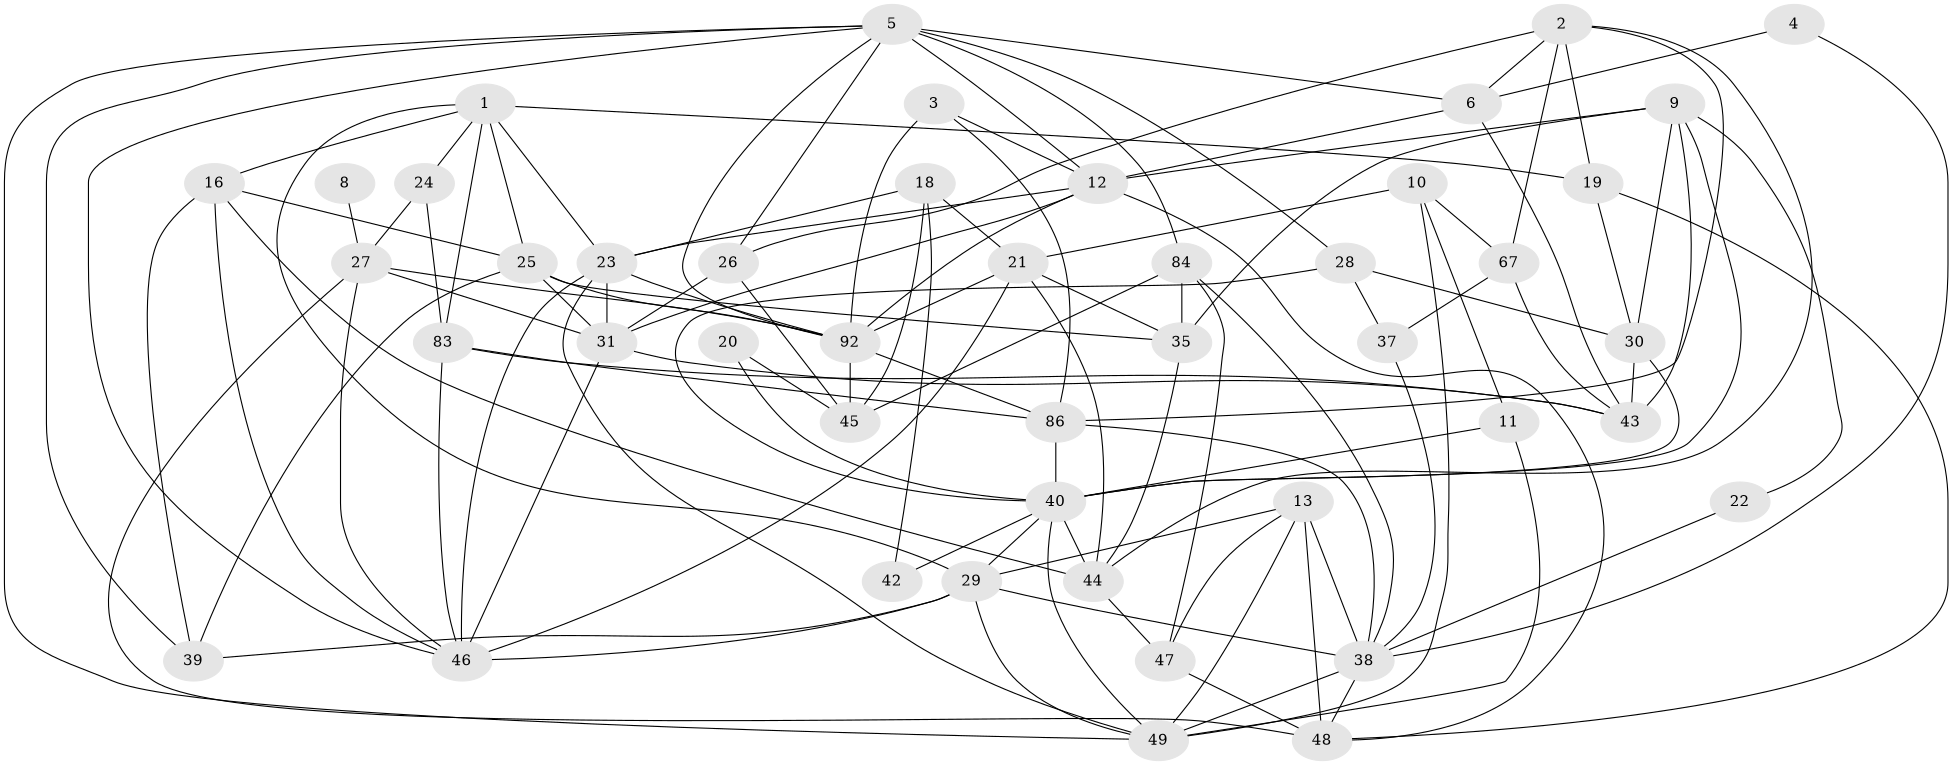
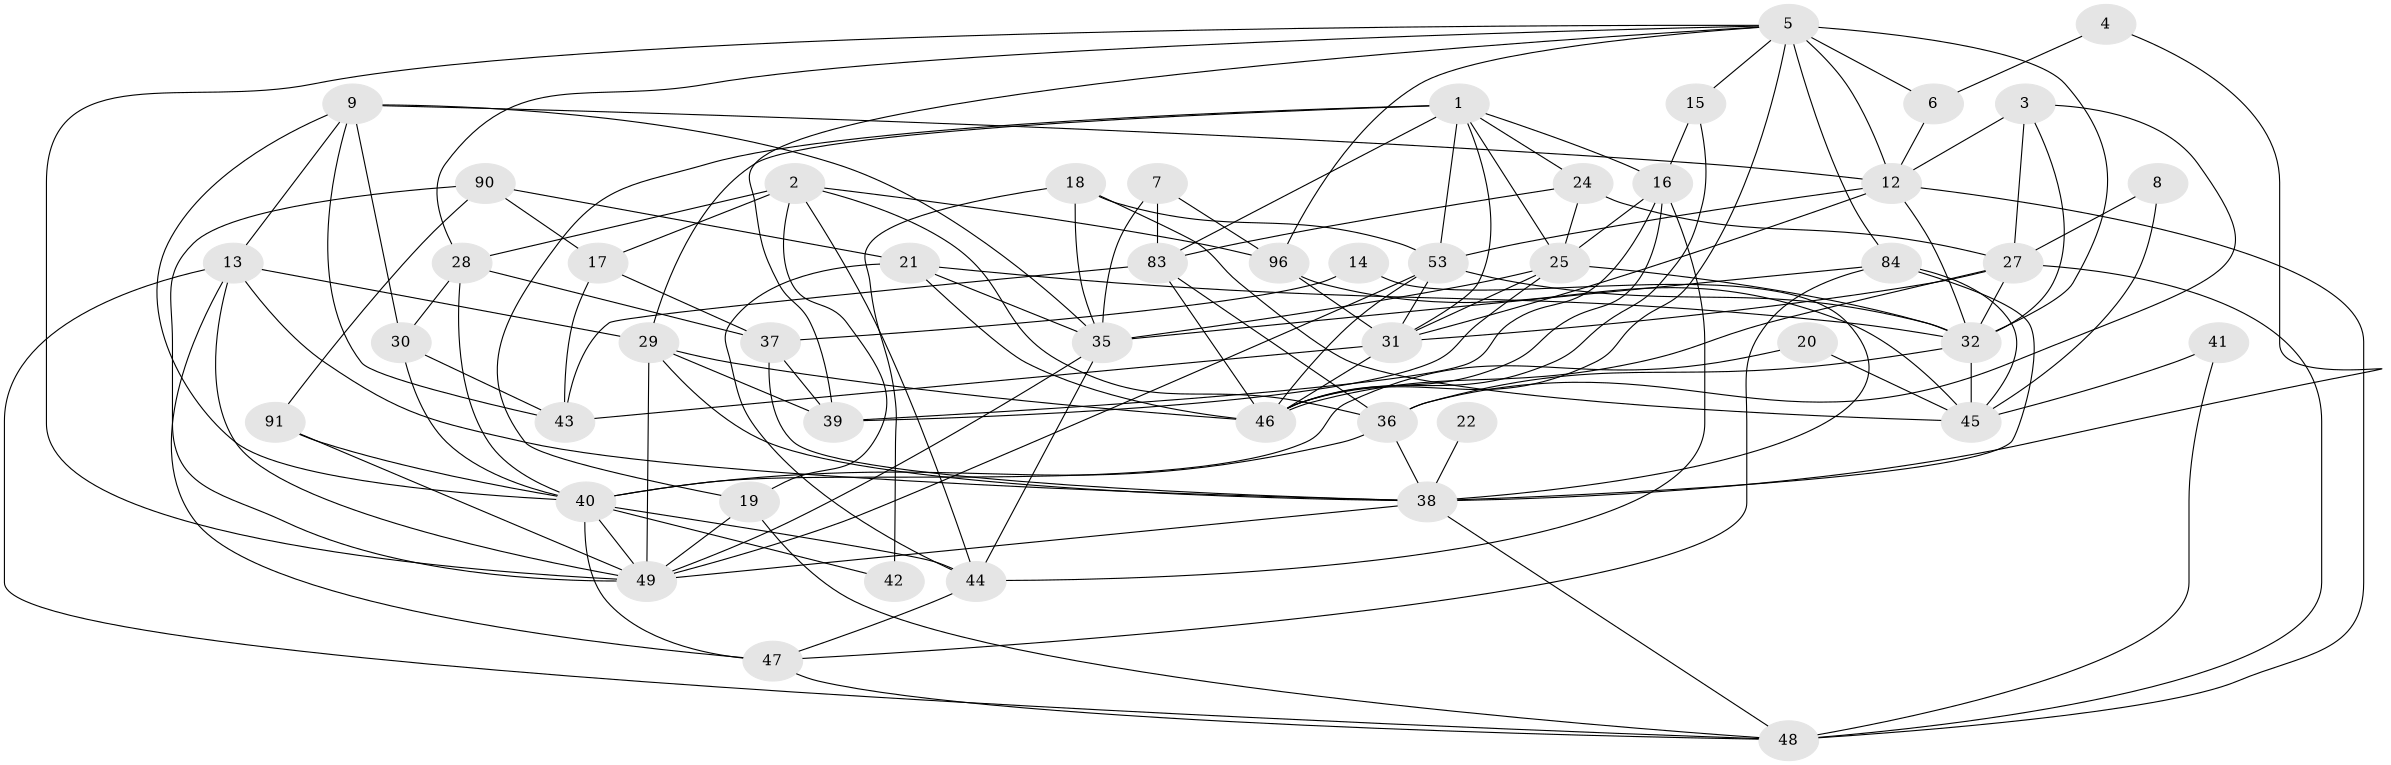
edge "2" -- "6": now "2" -- "28"
node "15": added
edge "3" -- "27": added
node "7": added
node "10": label "10" -> "90"
edge "18" -- "21": now "18" -- "35"
edge "24" -- "25": added
edge "1" -- "31": added
edge "6" -- "43": removed
node "23": label "23" -> "53"
node "26": label "26" -> "96"
node "14": added
node "67": label "67" -> "17"
edge "19" -- "30": now "19" -- "49"
edge "8" -- "45": added
edge "9" -- "22": now "9" -- "13"
node "92": label "92" -> "32"
node "41": added
edge "37" -- "39": added
node "86": label "86" -> "36"
node "11": label "11" -> "91"
edge "35" -- "49": added
edge "40" -- "29": now "40" -- "47"
